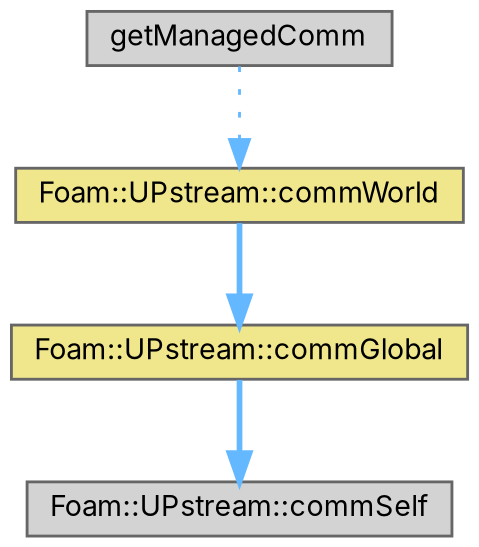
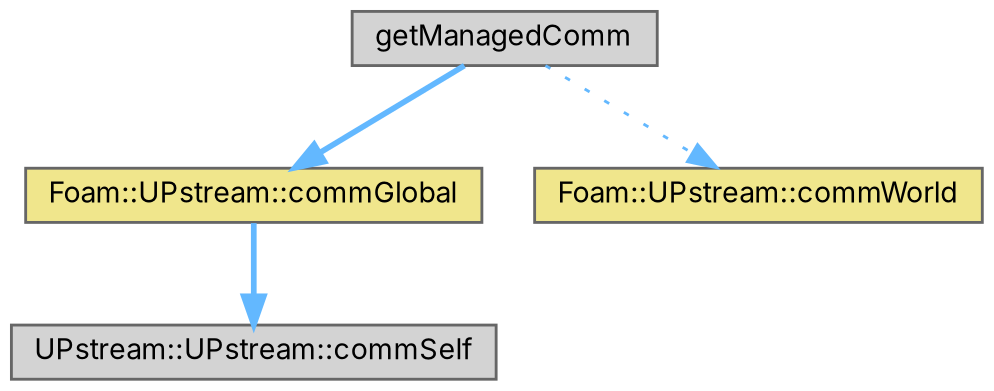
edge "Foam::UPstream::commWorld" -> "Foam::UPstream::commGlobal": now "getManagedComm" -> "Foam::UPstream::commGlobal"
node "Foam::UPstream::commSelf": label "Foam::UPstream::commSelf" -> "UPstream::UPstream::commSelf"
